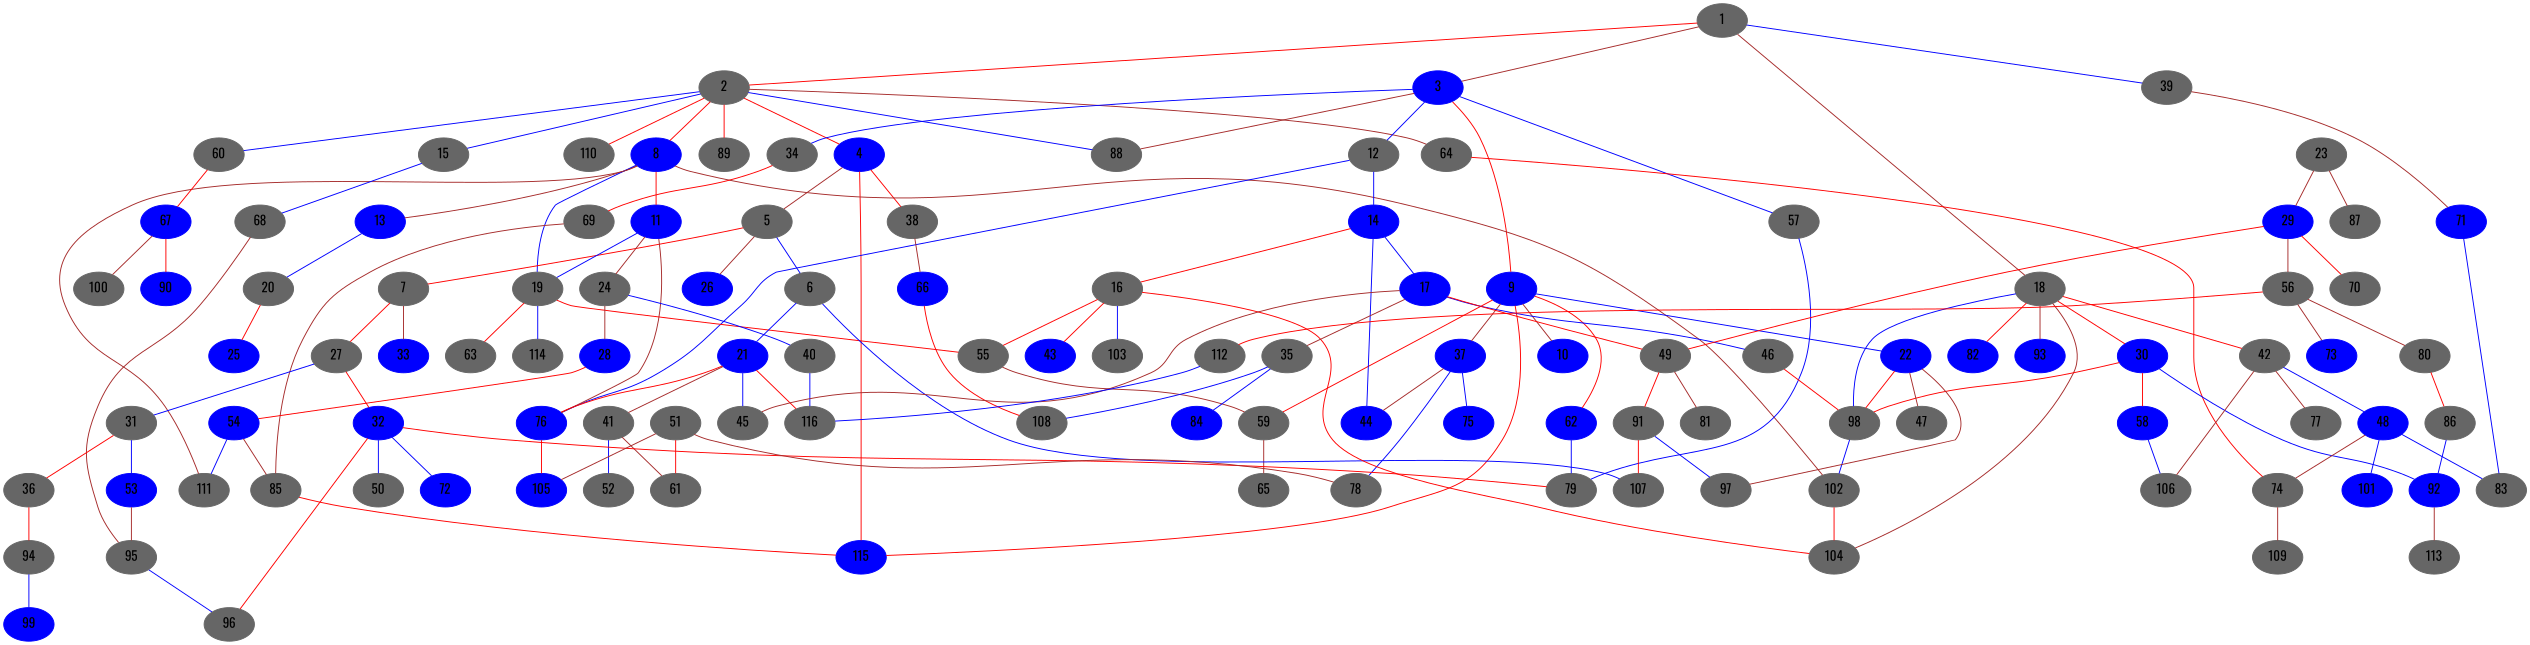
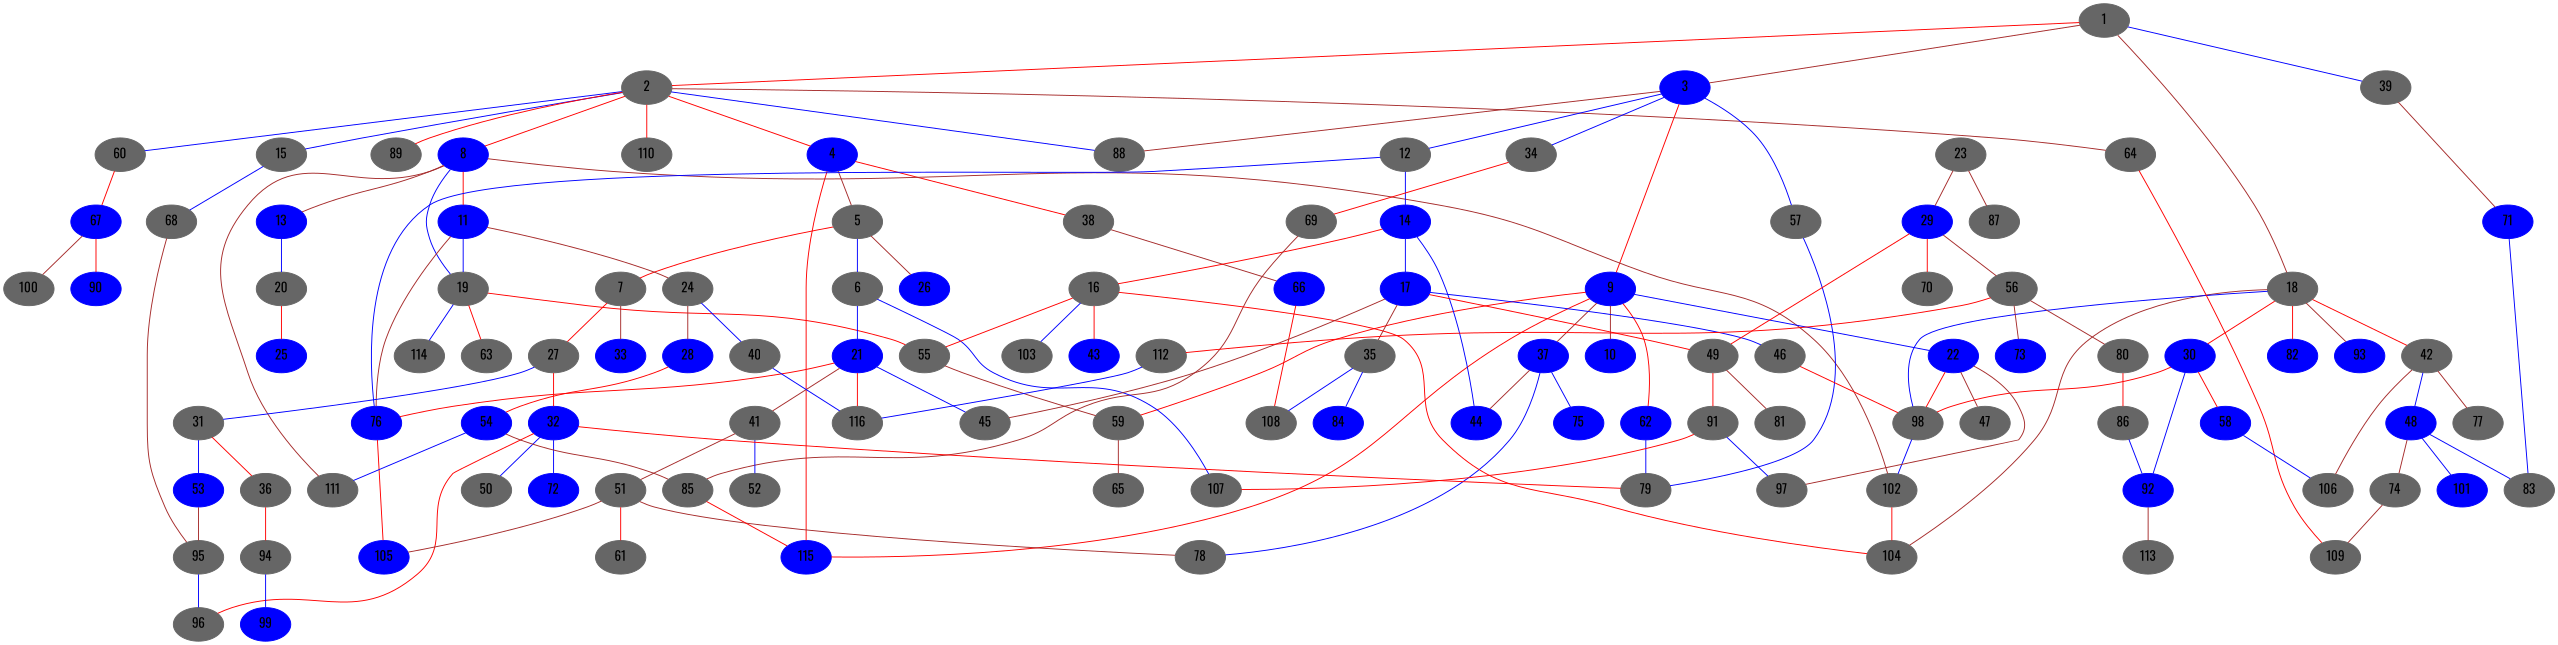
edge "64" -- "74": now "64" -- "109"
edge "41" -- "61": now "41" -- "51"
